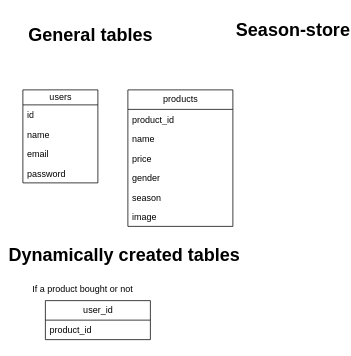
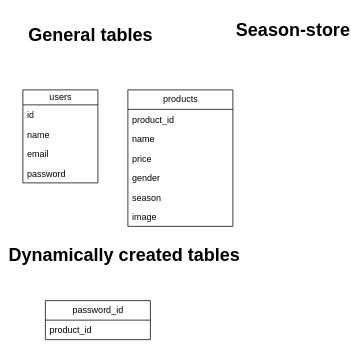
node "If a product bought or not": removed
node "user_id": label "user_id" -> "password_id"
